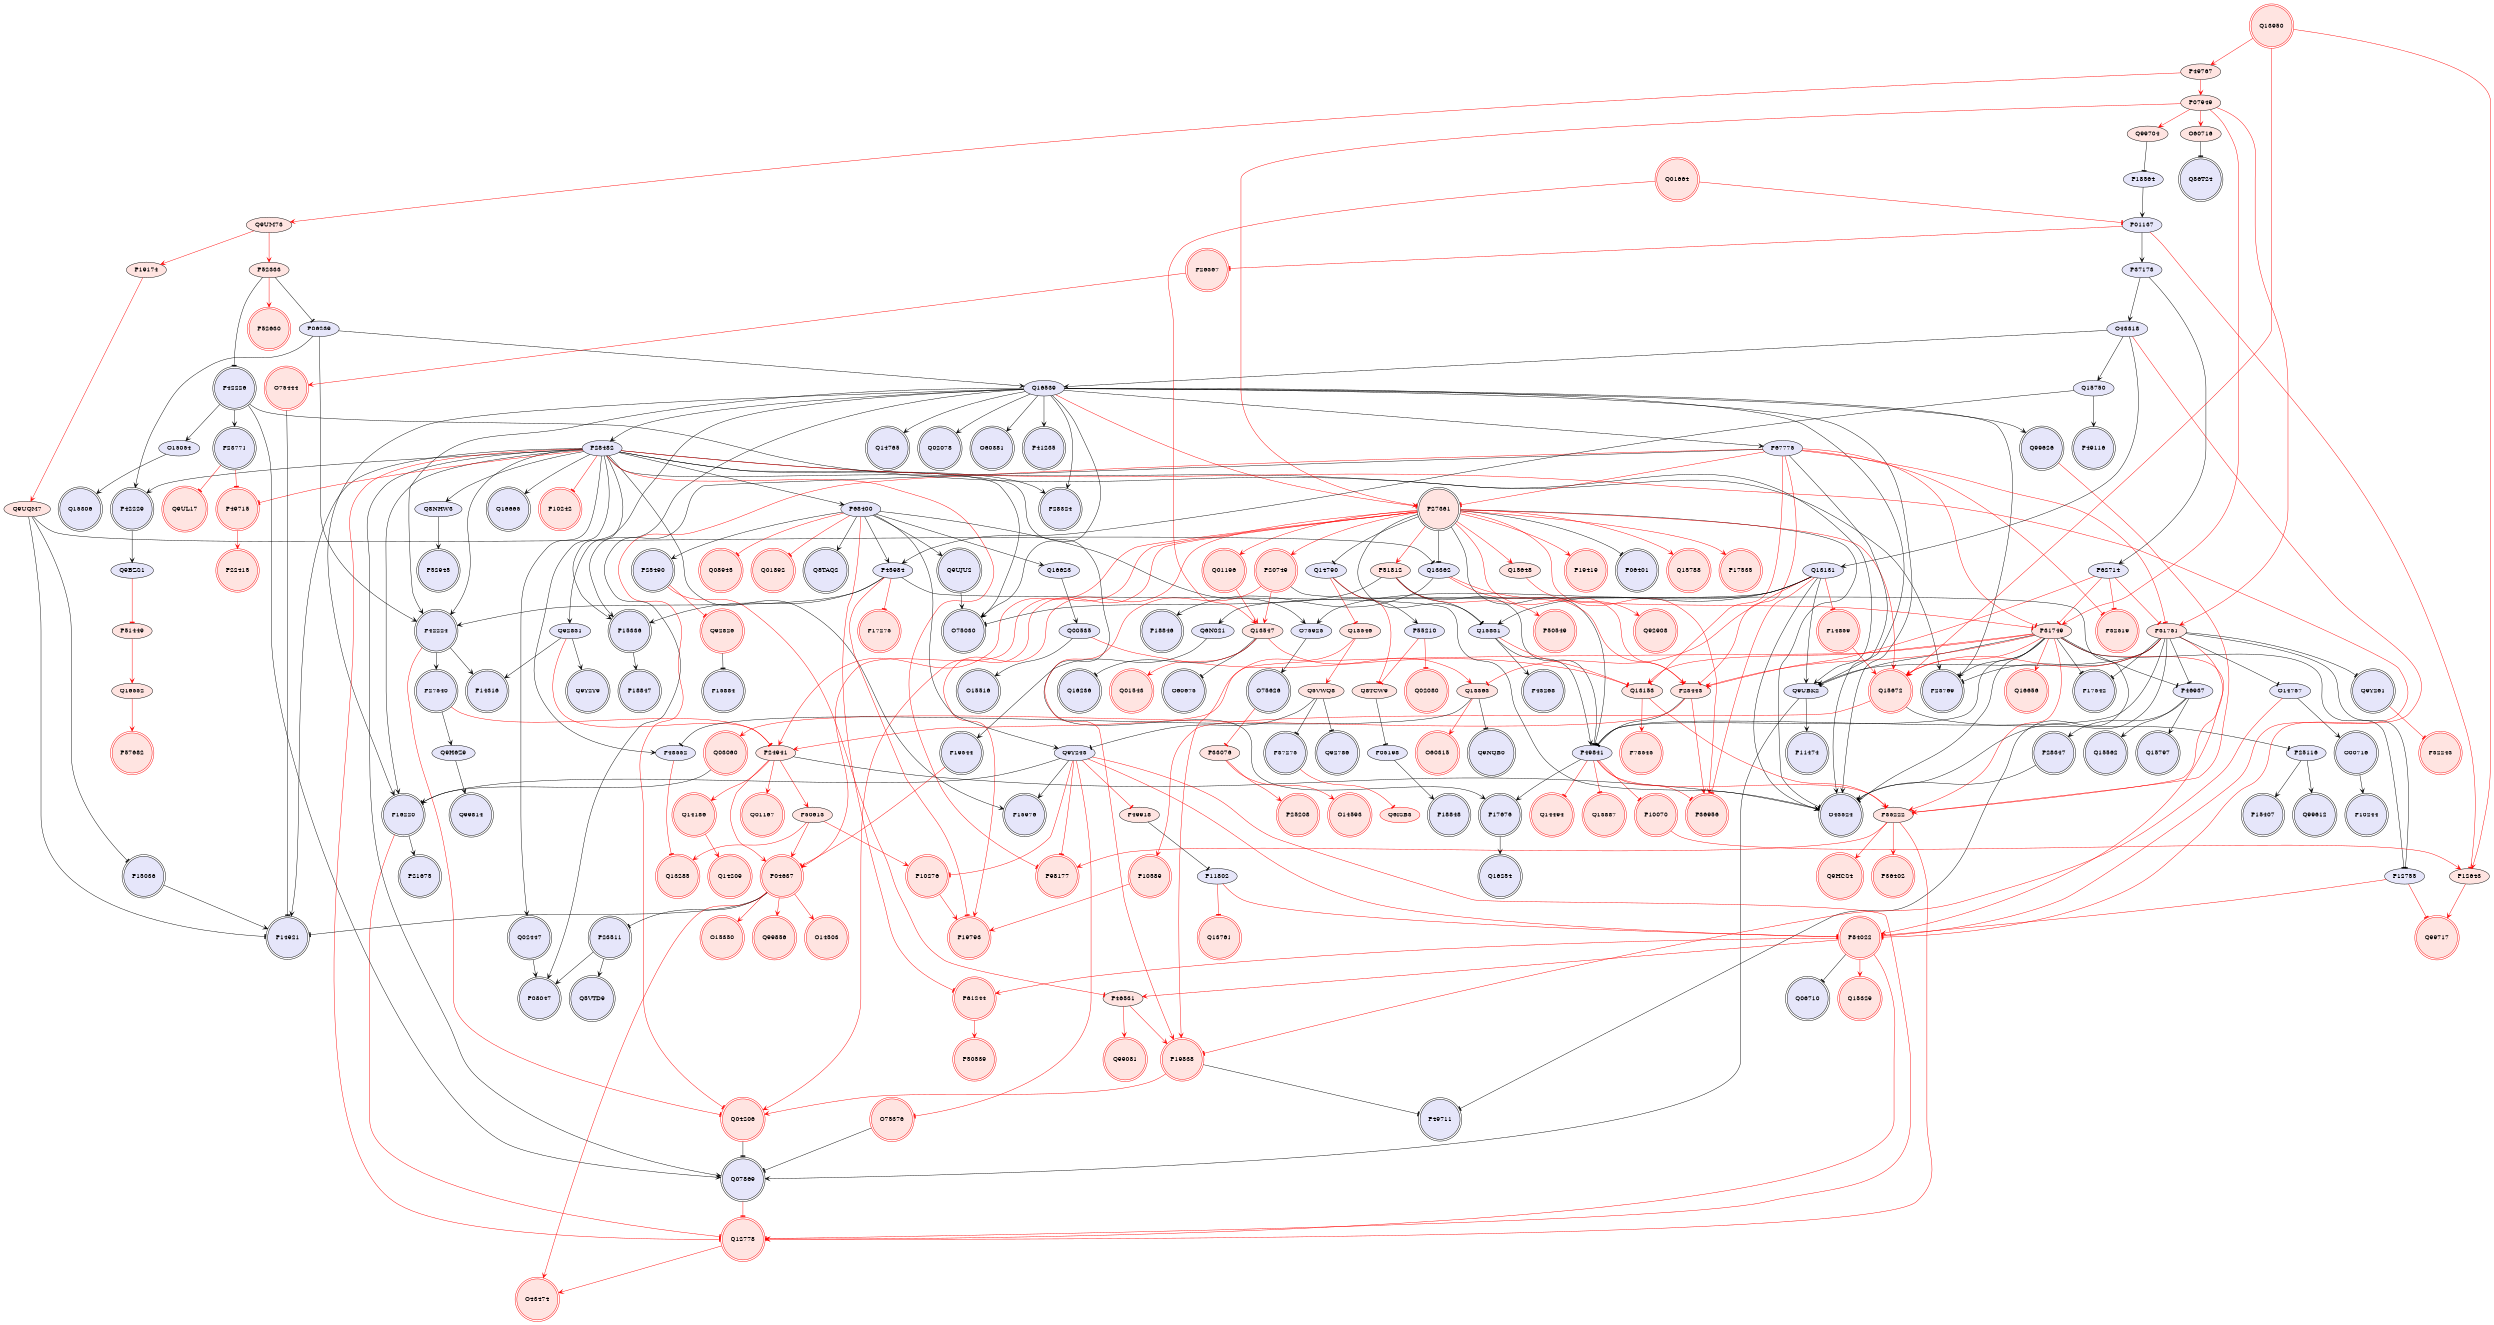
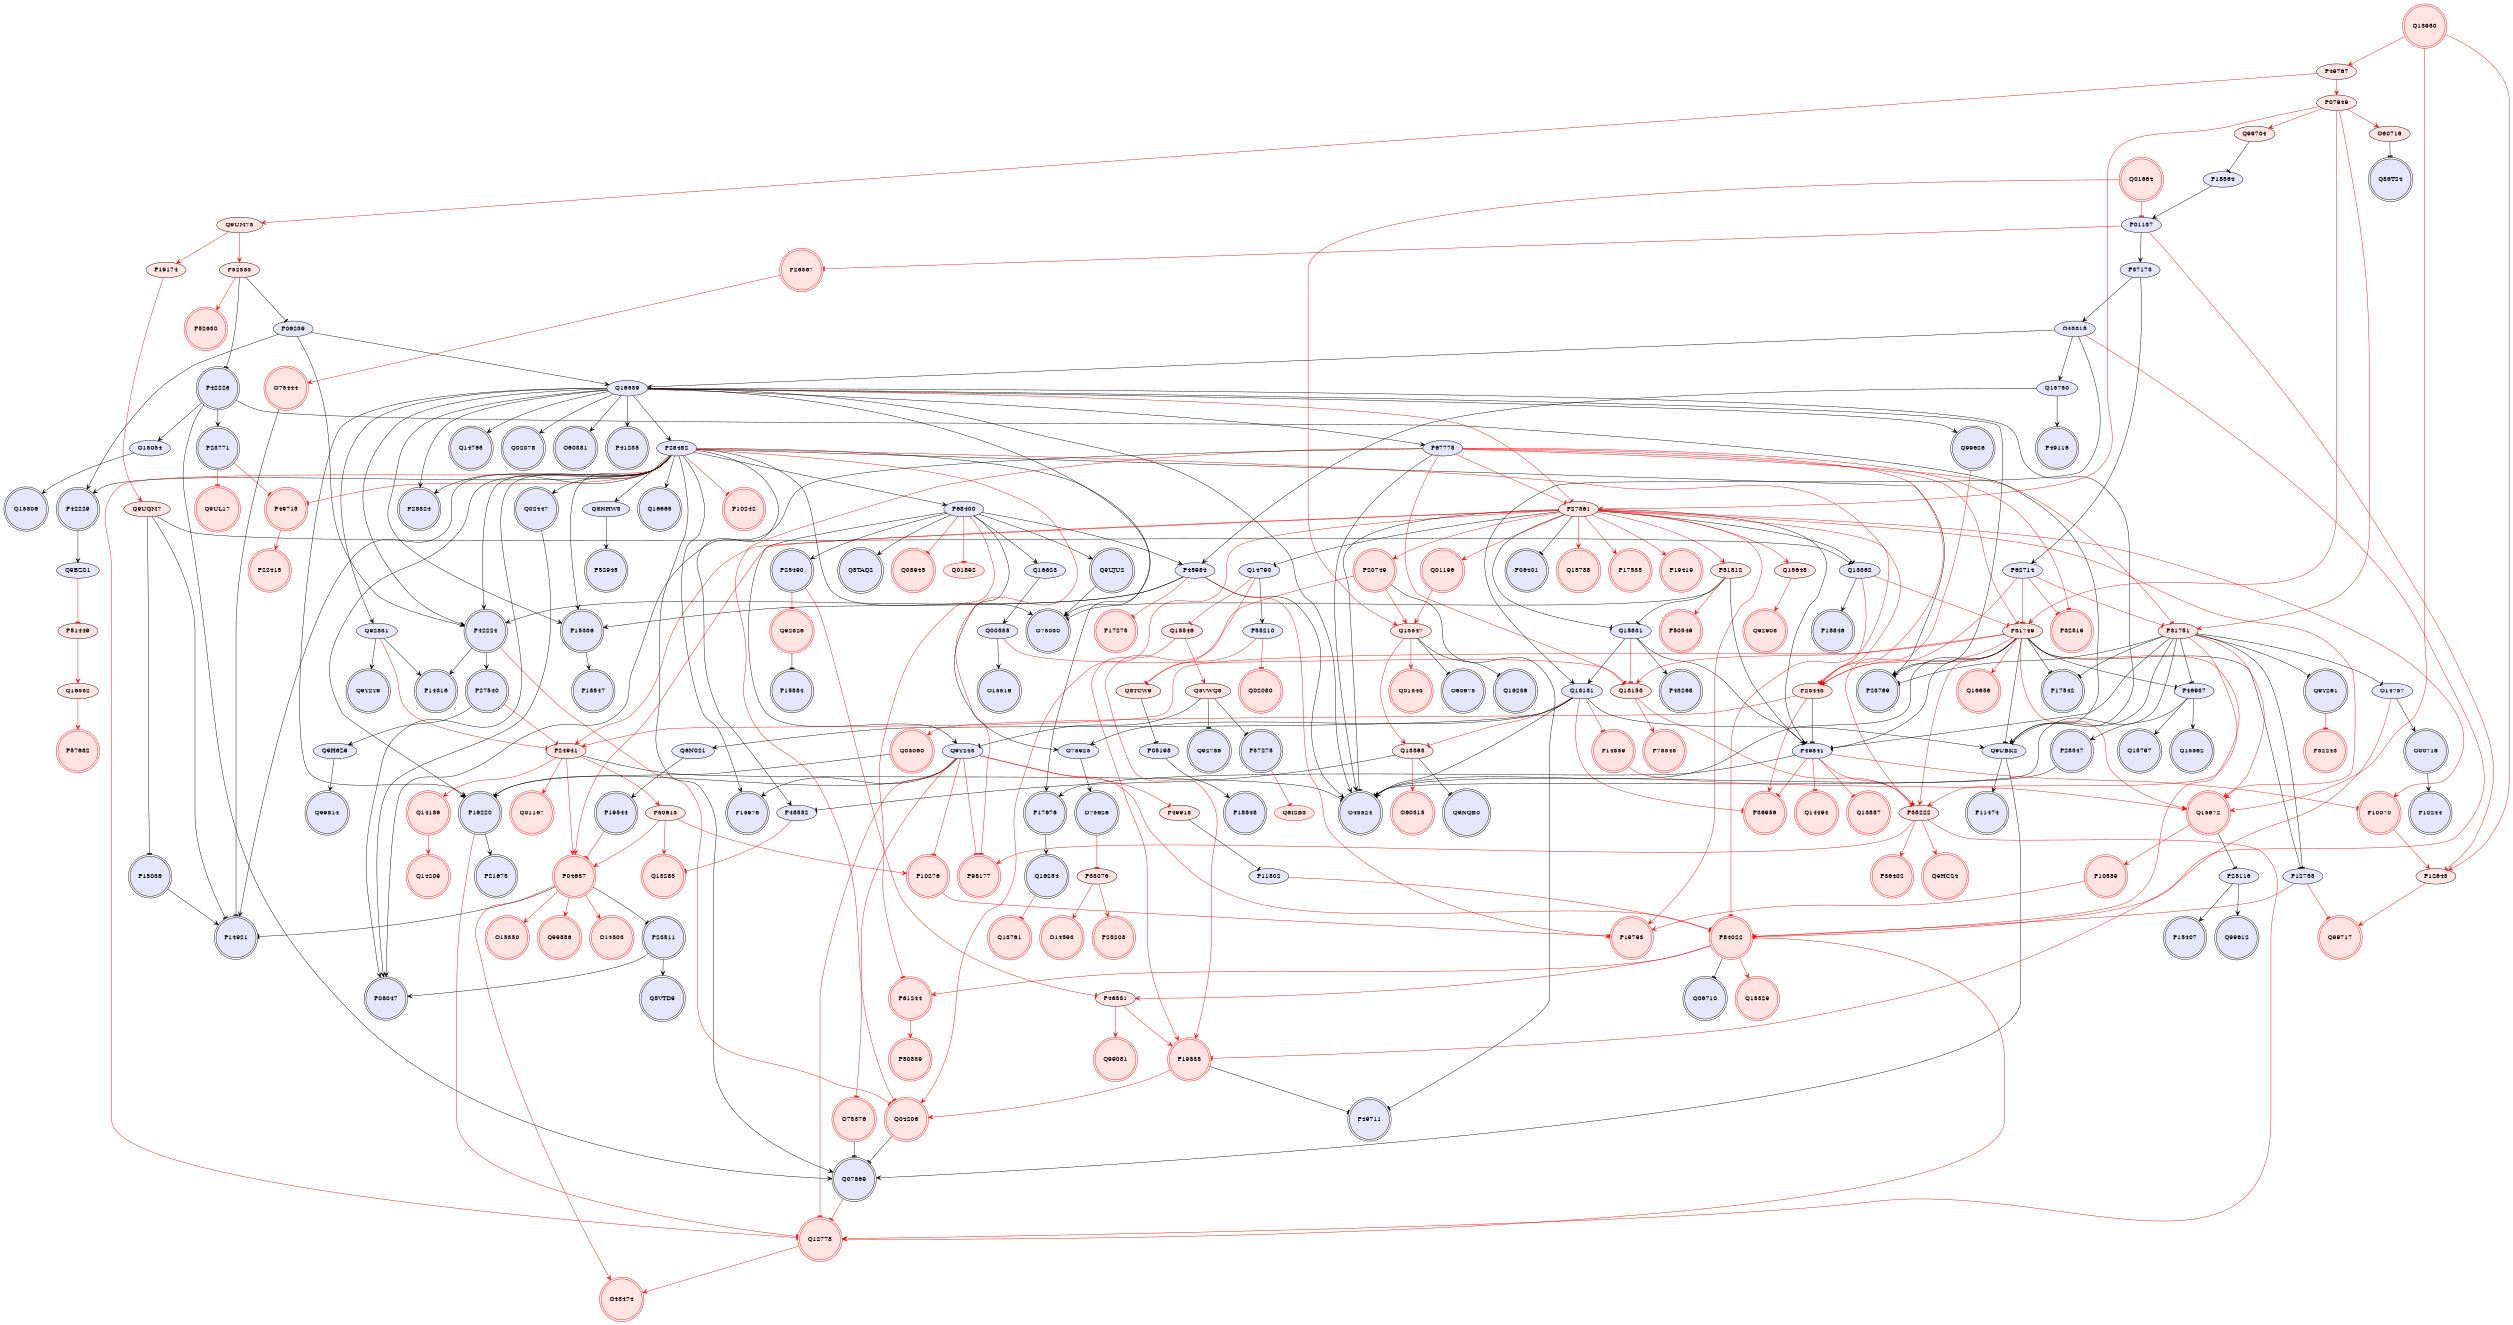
node "P27361": shape doublecircle -> ellipse
node "Q01892": shape doublecircle -> ellipse
edge "Q13131" -> "Q15831": reversed
edge "P27361" -> "P36956": now "P27361" -> "P10070"
edge "P28482" -> "P08047": added
edge "P11802" -> "Q13761": now "Q16254" -> "Q13761"
